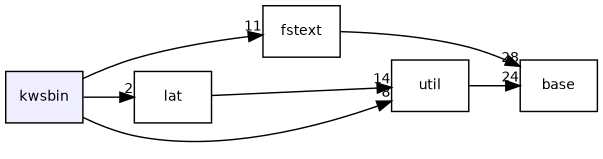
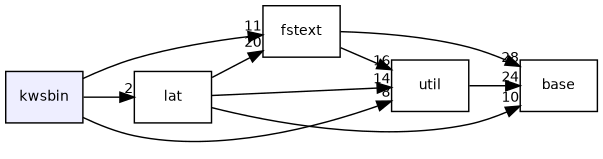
edge "fstext" -> "util": added
edge "lat" -> "fstext": added
edge "lat" -> "base": added
